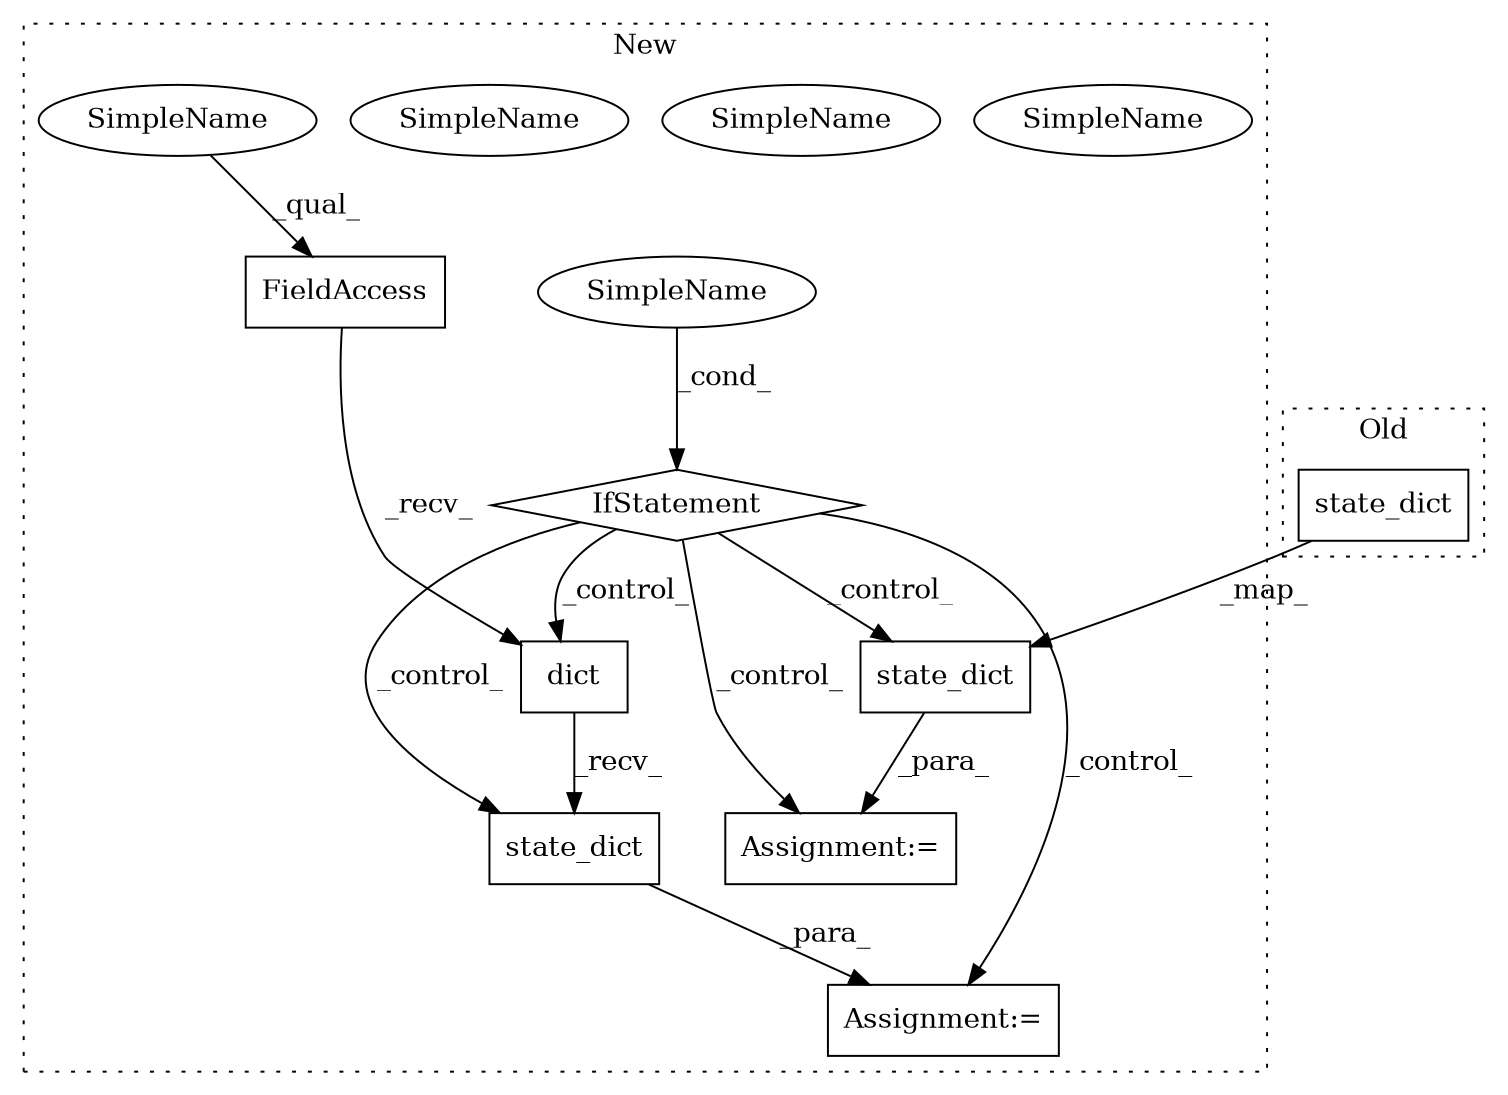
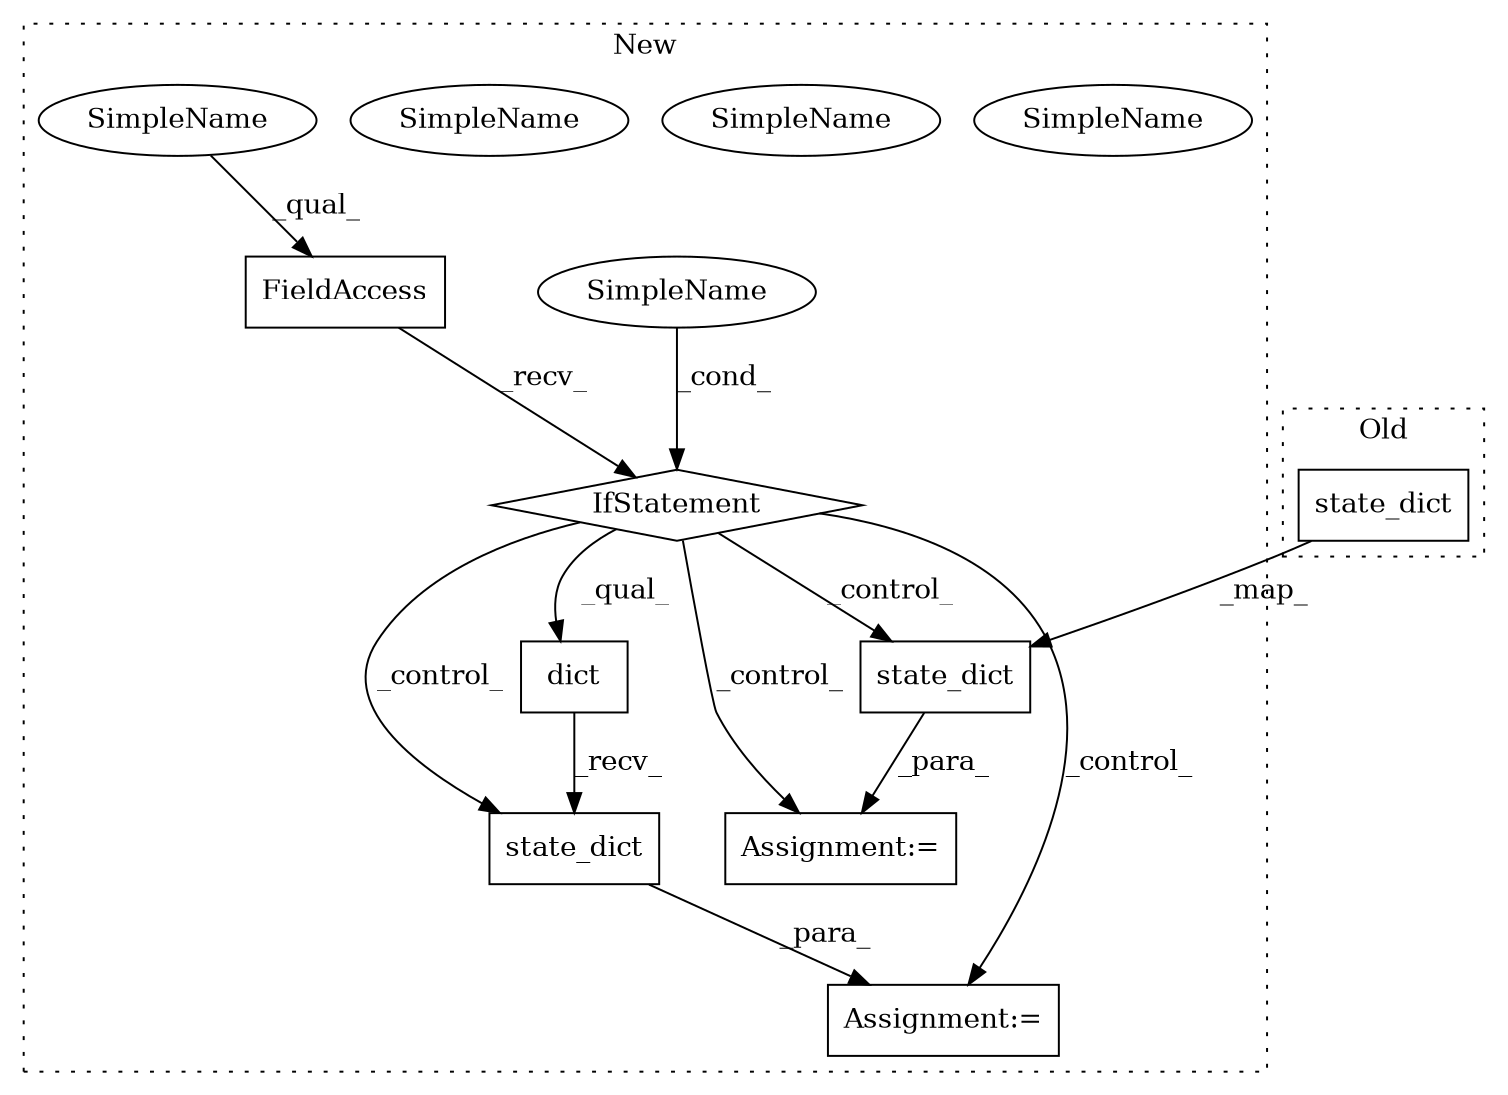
edge "FieldAccess" -> "dict": now "FieldAccess" -> "IfStatement"
edge "IfStatement" -> "dict": label "_control_" -> "_qual_"
